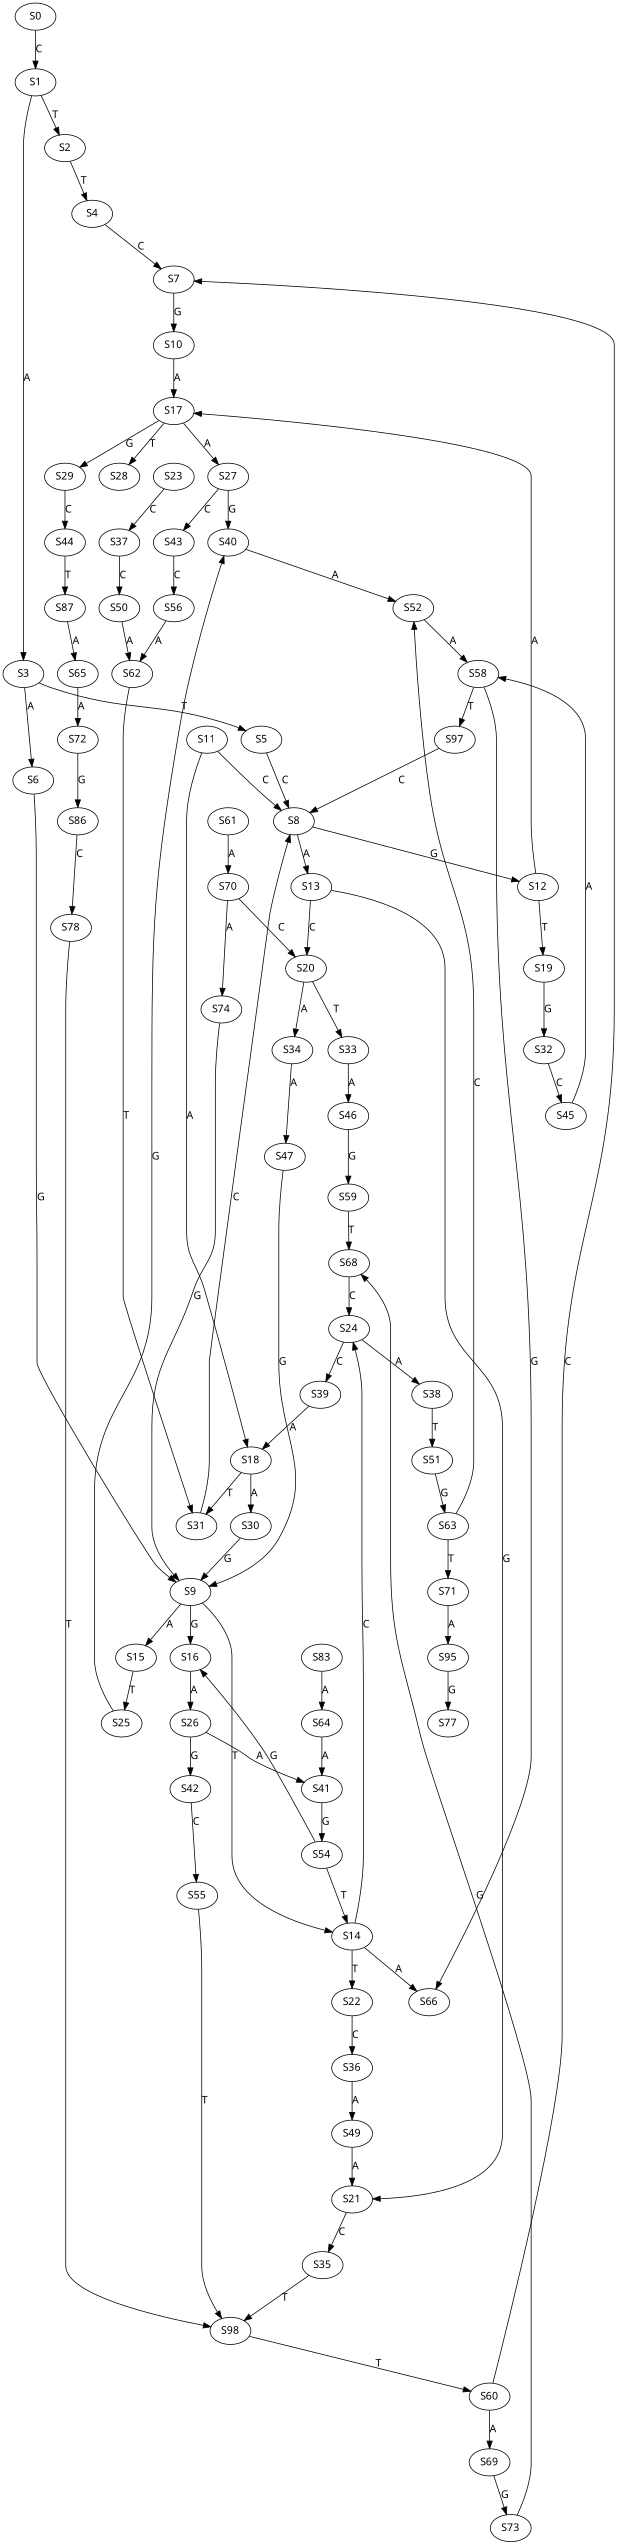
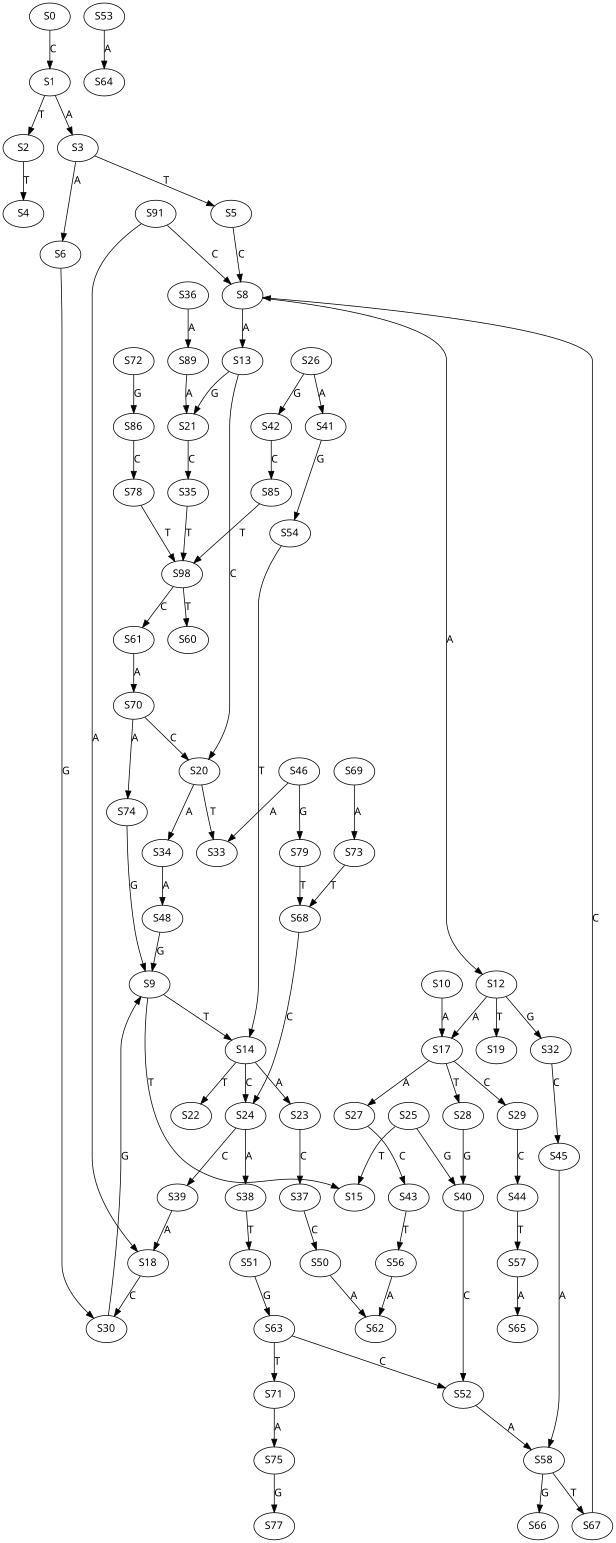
node "S7": removed
edge "S17" -> "S29": label "G" -> "C"
edge "S27" -> "S40": now "S28" -> "S40"
edge "S43" -> "S56": label "C" -> "T"
edge "S40" -> "S52": label "A" -> "C"
edge "S98" -> "S61": added, label "C"
node "S87": label "S87" -> "S57"
edge "S65" -> "S72": removed, label "A"
node "S11": label "S11" -> "S91"
node "S97": label "S97" -> "S67"
edge "S8" -> "S12": label "G" -> "A"
edge "S19" -> "S32": now "S12" -> "S32"
edge "S33" -> "S46": reversed
node "S47": label "S47" -> "S48"
node "S59": label "S59" -> "S79"
edge "S6" -> "S9": now "S6" -> "S30"
edge "S18" -> "S30": label "A" -> "C"
node "S31": removed
edge "S9" -> "S15": label "A" -> "T"
node "S16": removed
node "S83": label "S83" -> "S53"
node "S95": label "S95" -> "S75"
edge "S15" -> "S25": reversed
edge "S64" -> "S41": removed, label "A"
node "S55": label "S55" -> "S85"
edge "S73" -> "S68": label "G" -> "T"
edge "S14" -> "S66": now "S14" -> "S23"
edge "S22" -> "S36": removed, label "C"
node "S49": label "S49" -> "S89"
edge "S60" -> "S69": removed, label "A"
edge "S69" -> "S73": label "G" -> "A"
